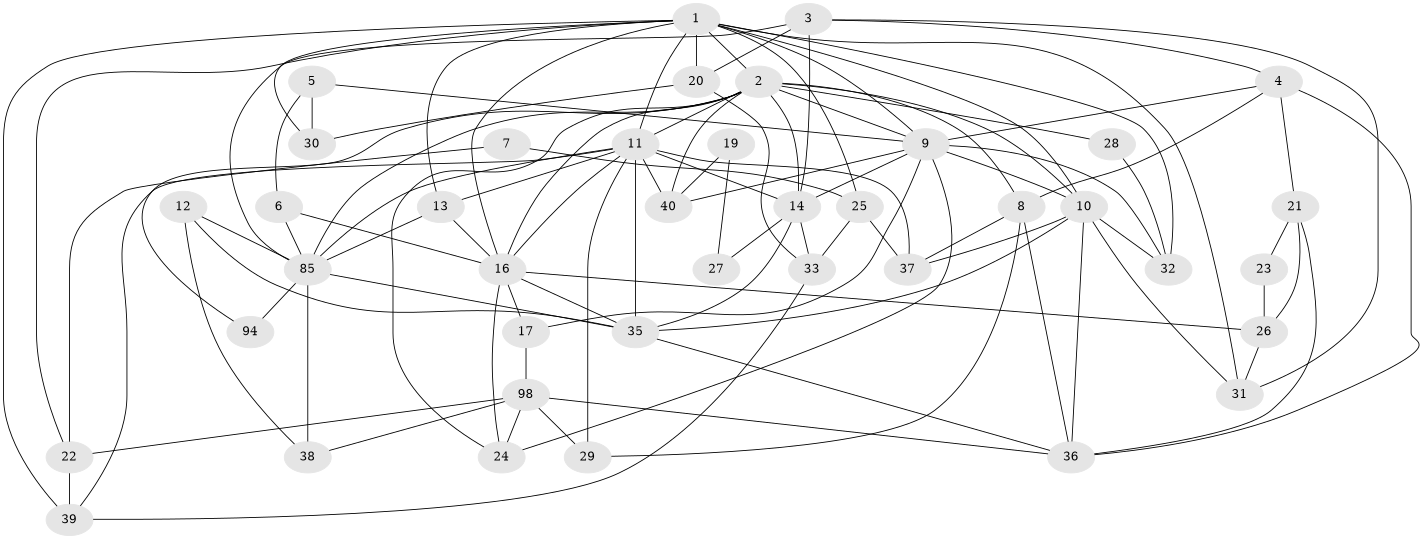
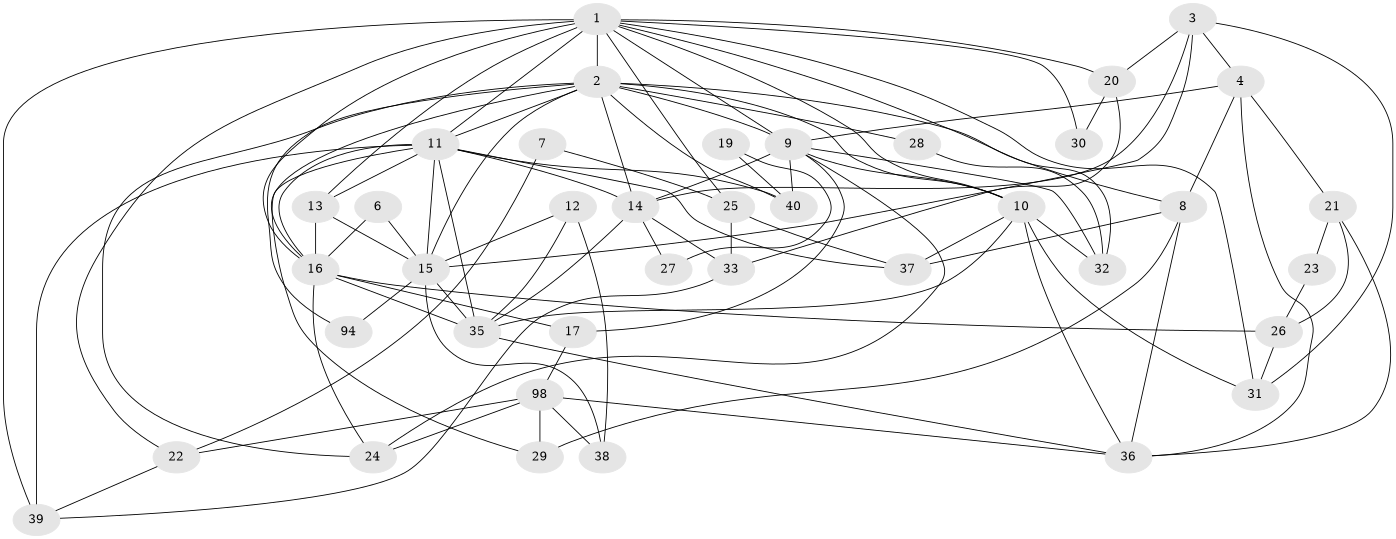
node "5": removed
node "85": label "85" -> "15"
